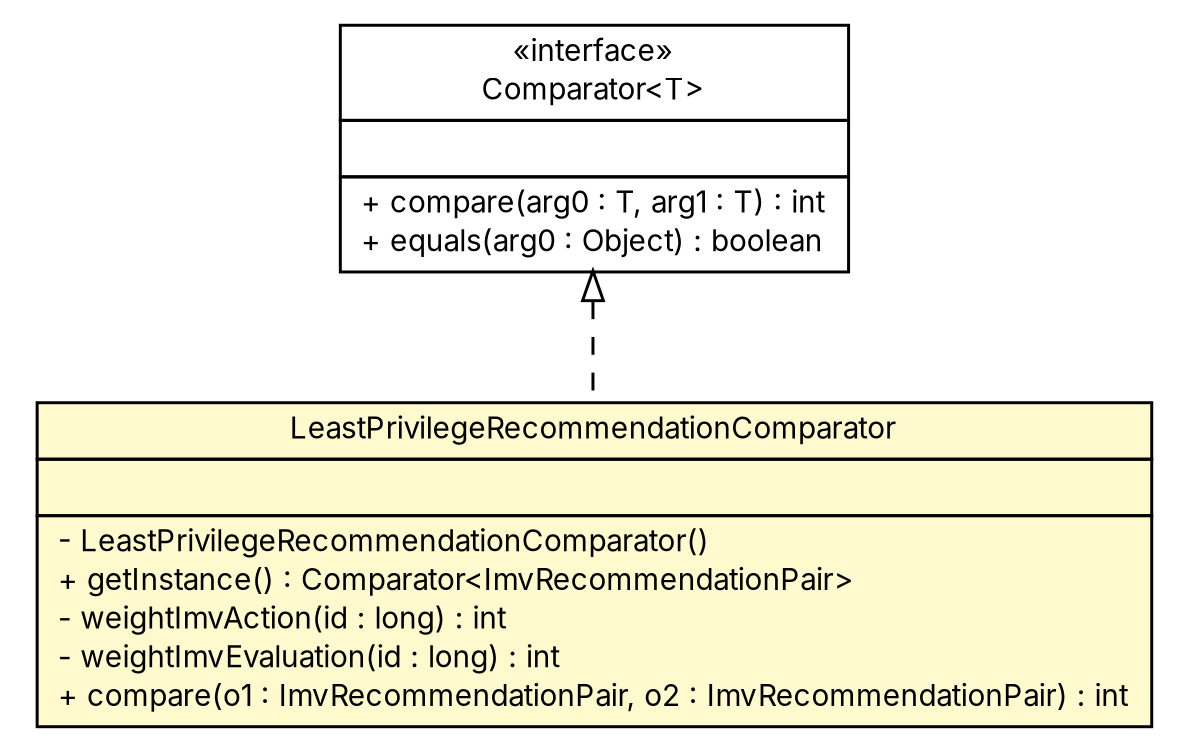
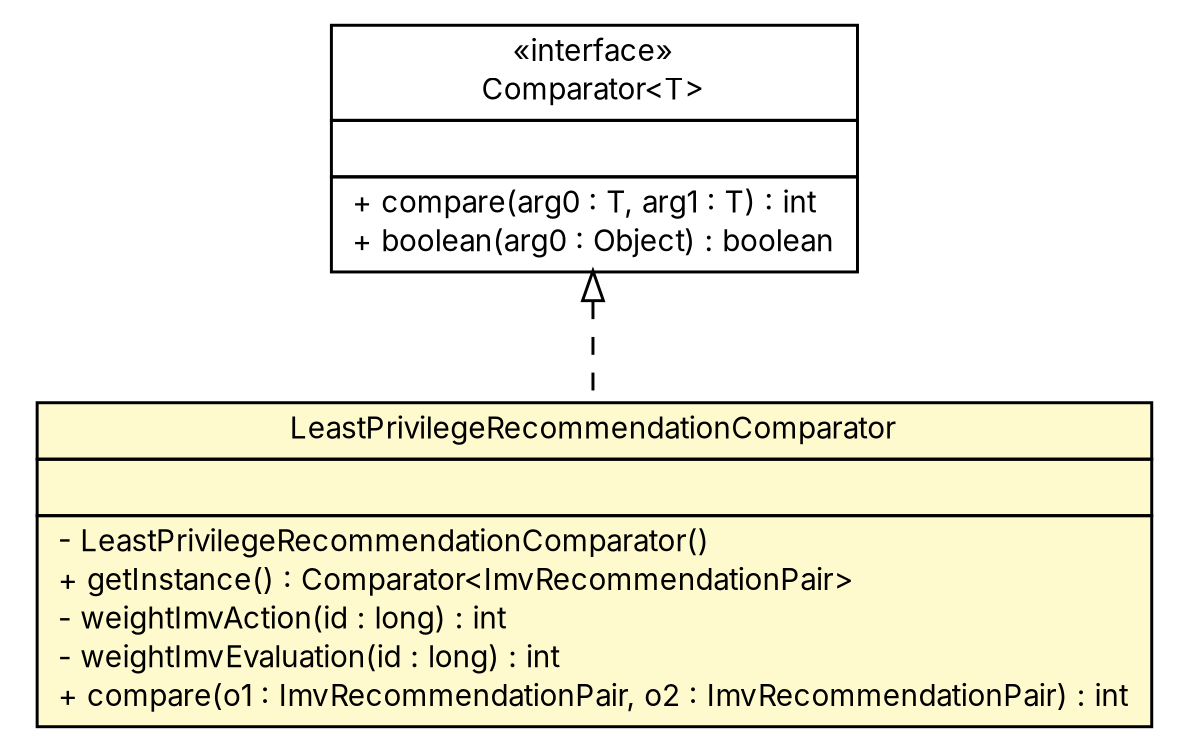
node "Comparator<T>": text "+ equals(arg0 : Object) : boolean" -> "+ boolean(arg0 : Object) : boolean"
